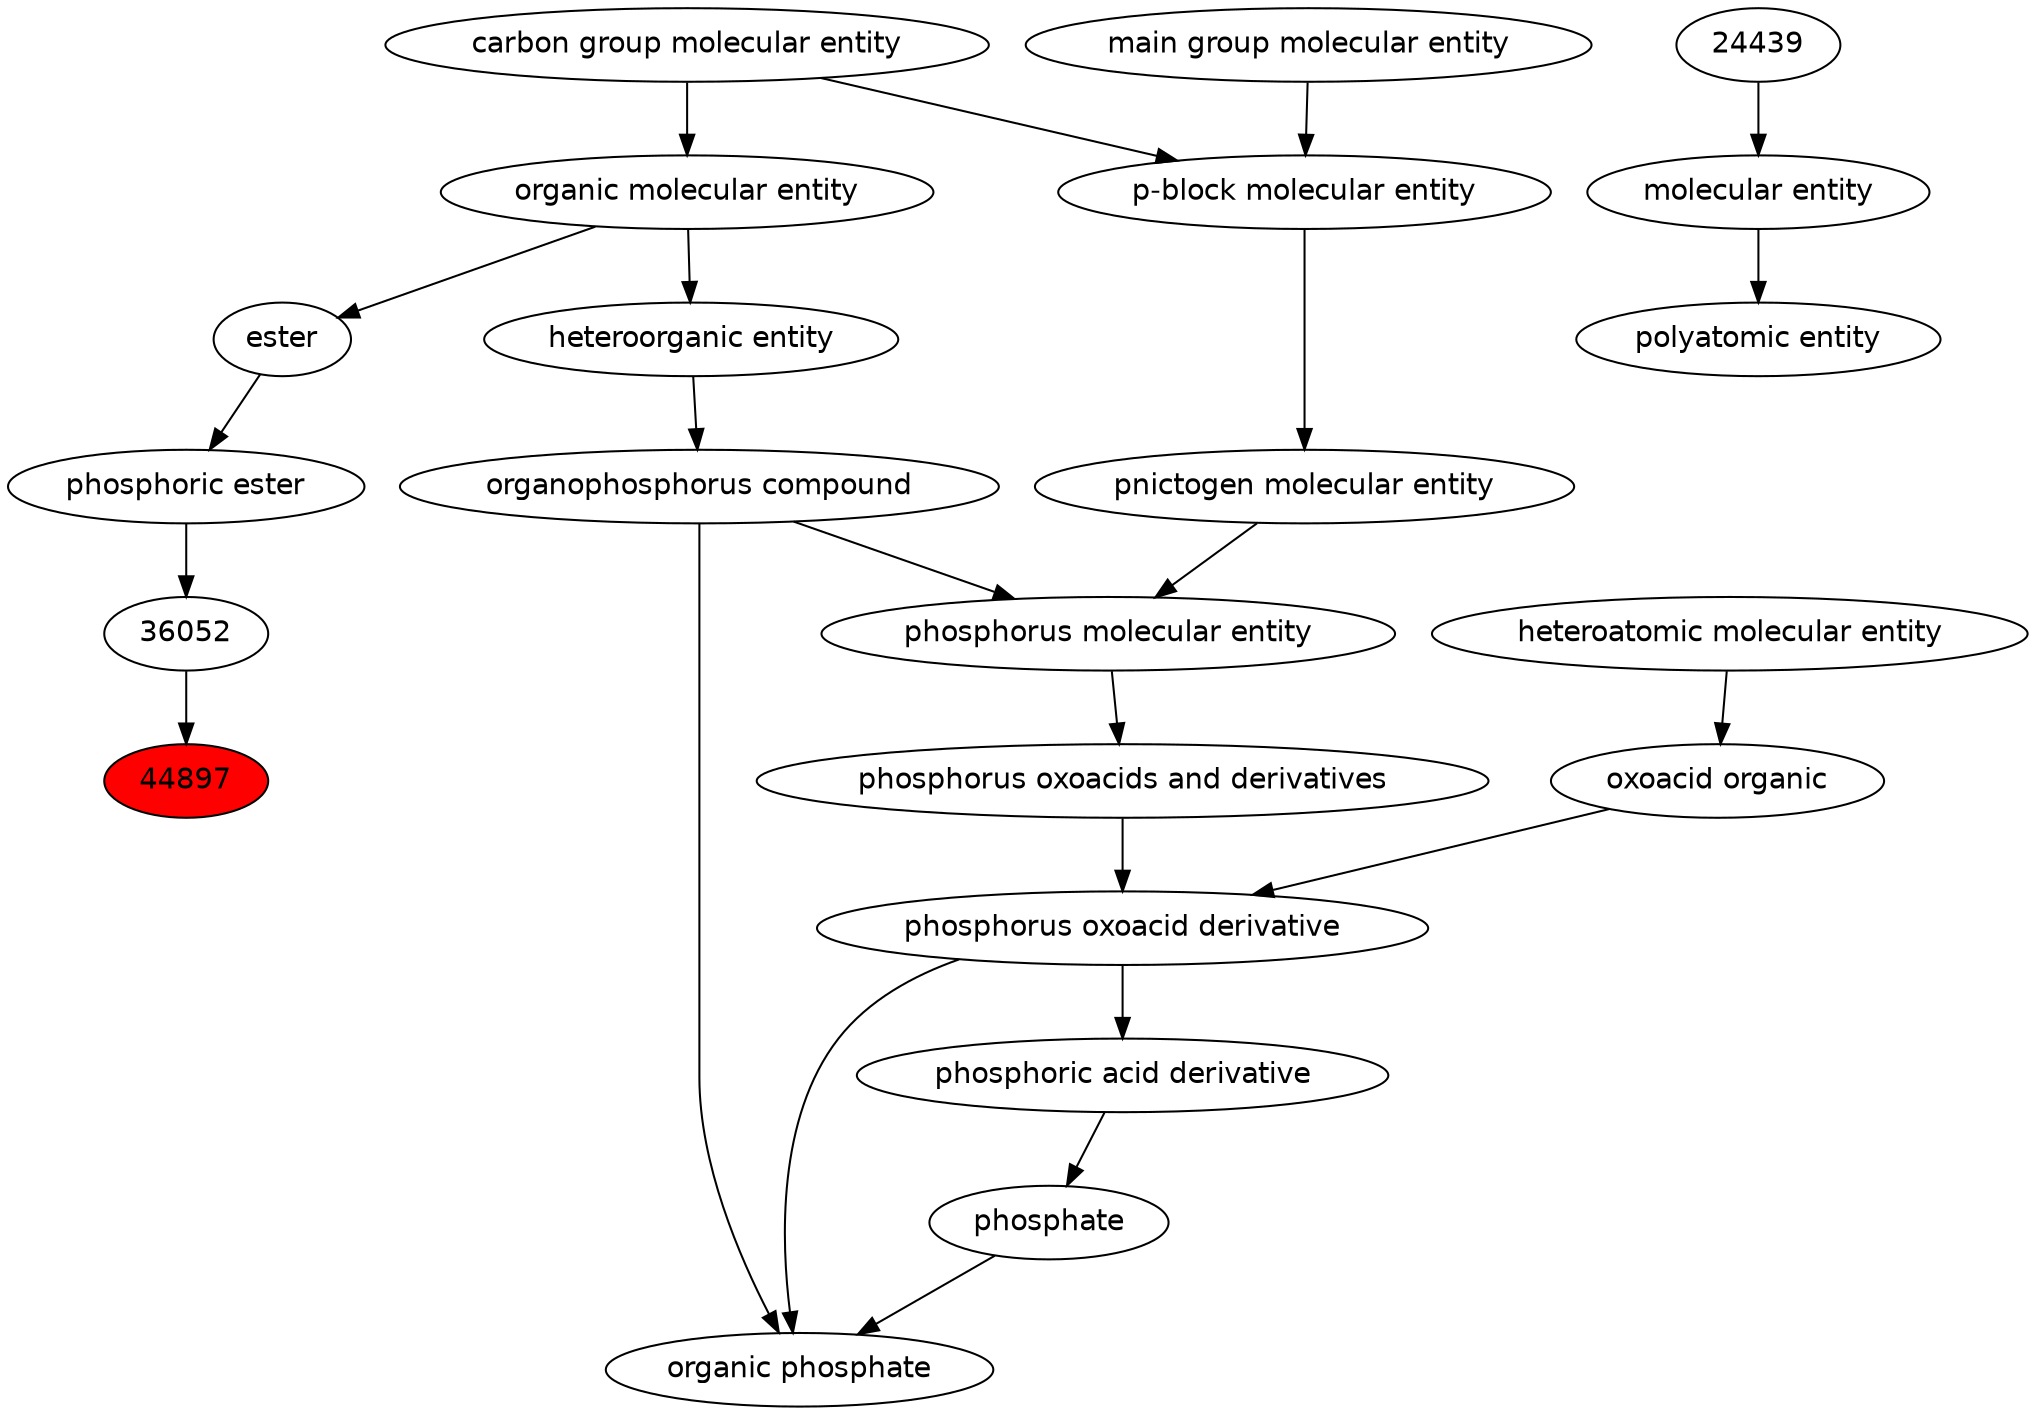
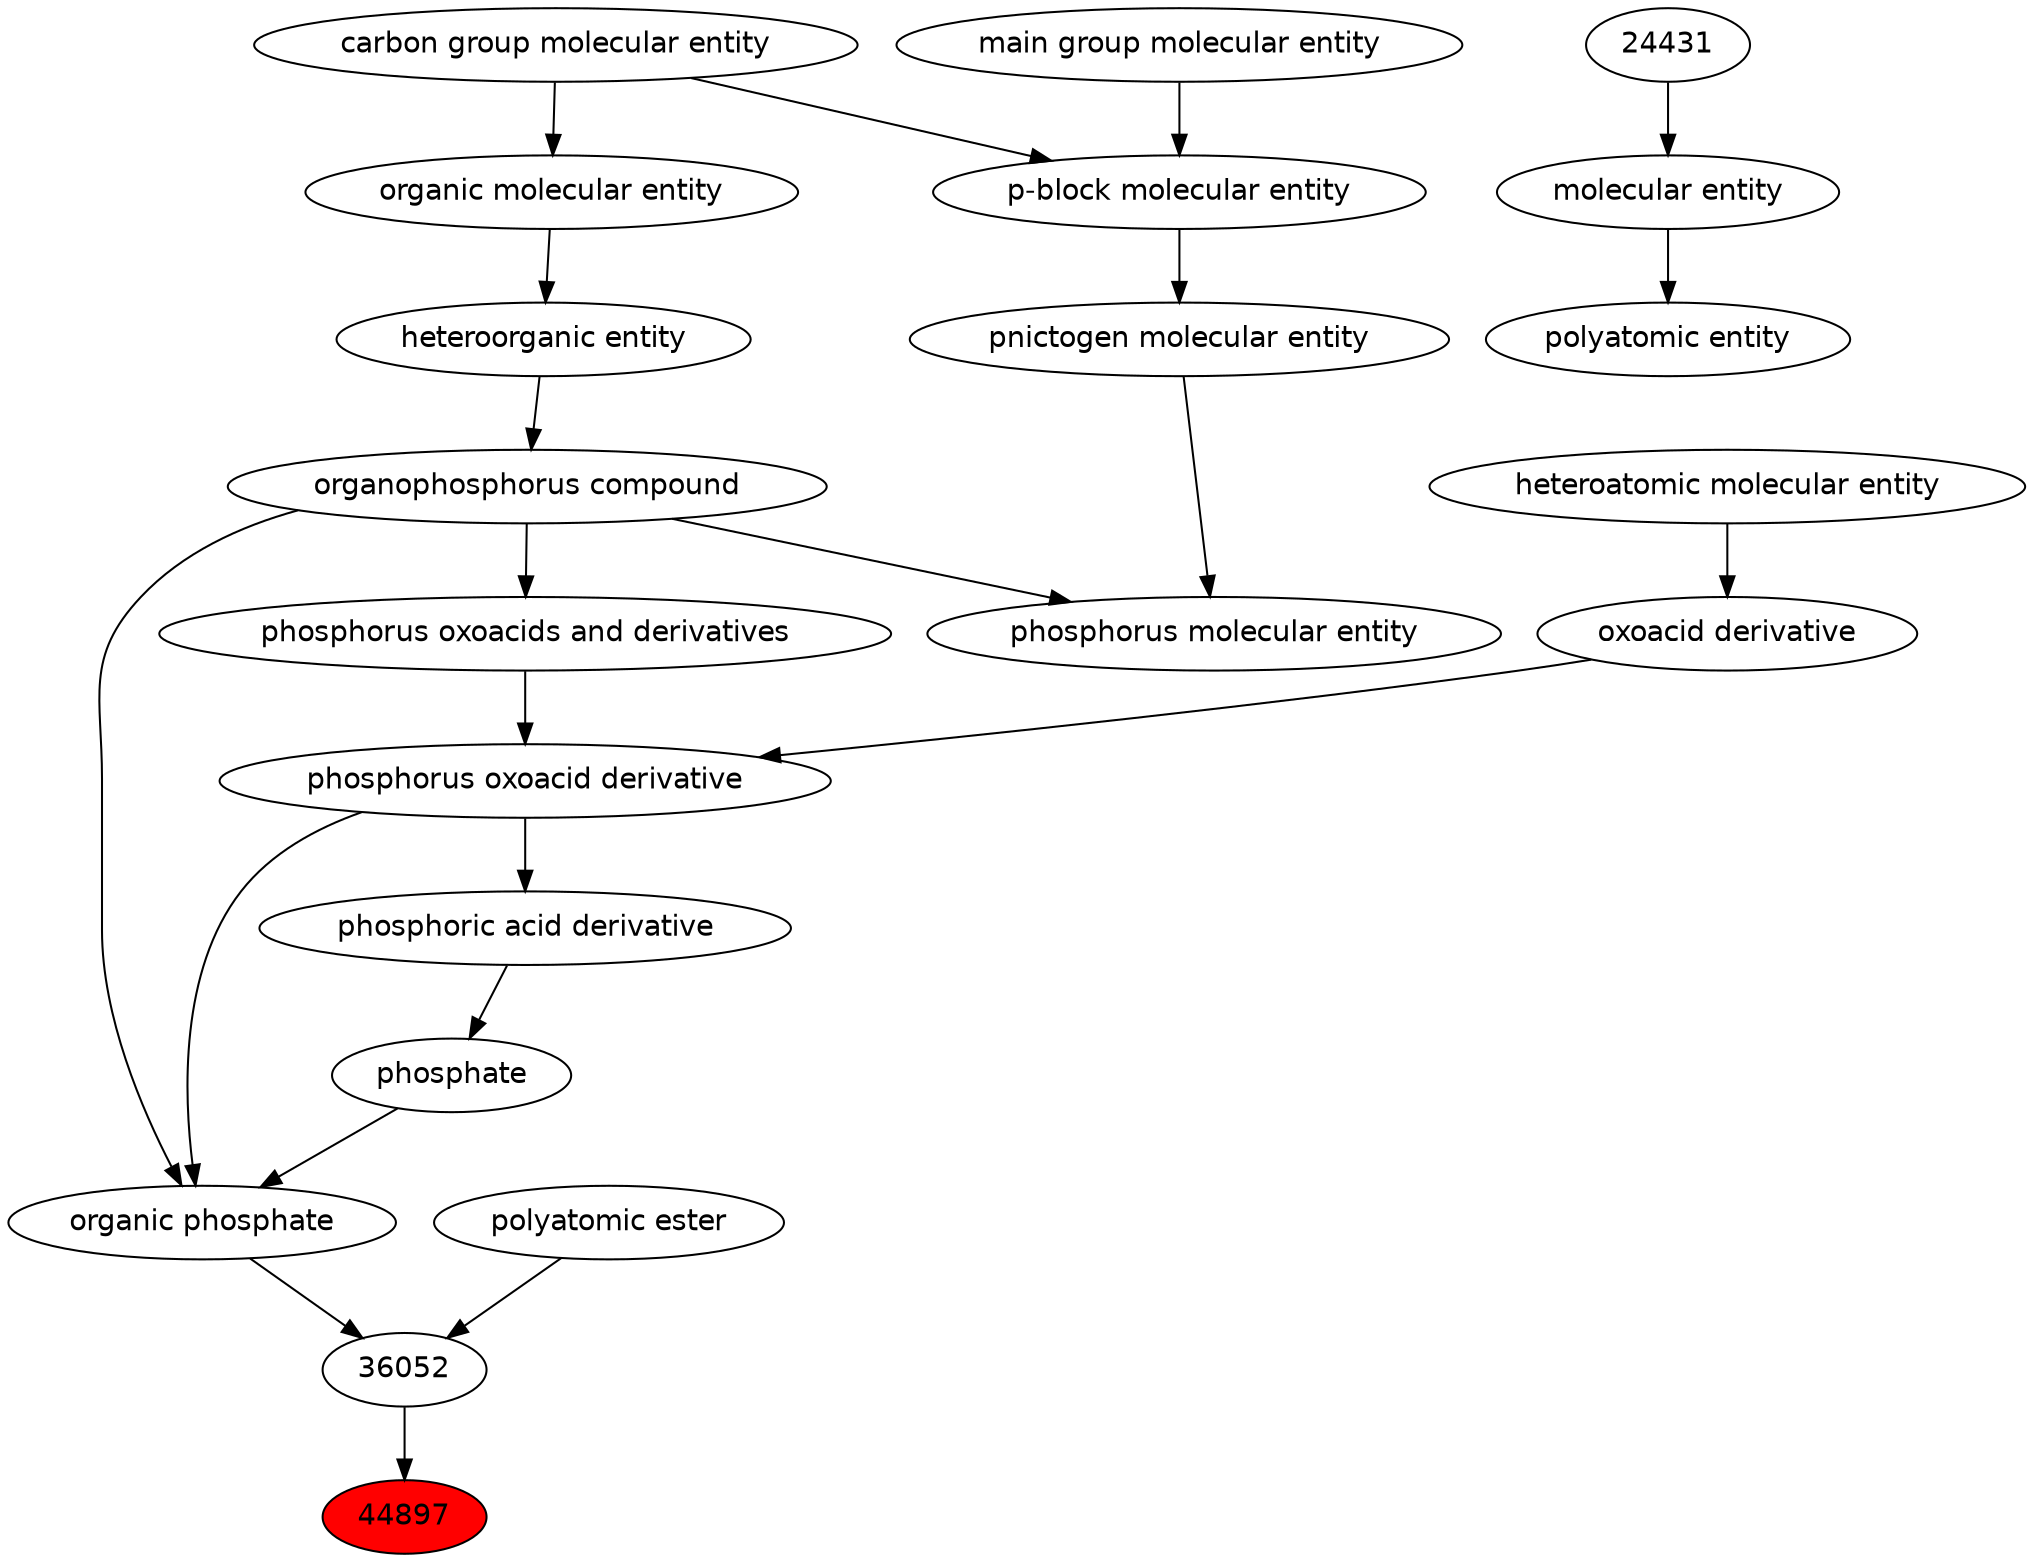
node "24439": label "24439" -> "24431"
node "ester": removed
node "phosphoric ester": label "phosphoric ester" -> "polyatomic ester"
edge "phosphorus molecular entity" -> "phosphorus oxoacids and derivatives": now "organophosphorus compound" -> "phosphorus oxoacids and derivatives"
node "oxoacid organic": label "oxoacid organic" -> "oxoacid derivative"
edge "organic phosphate" -> "36052": added
